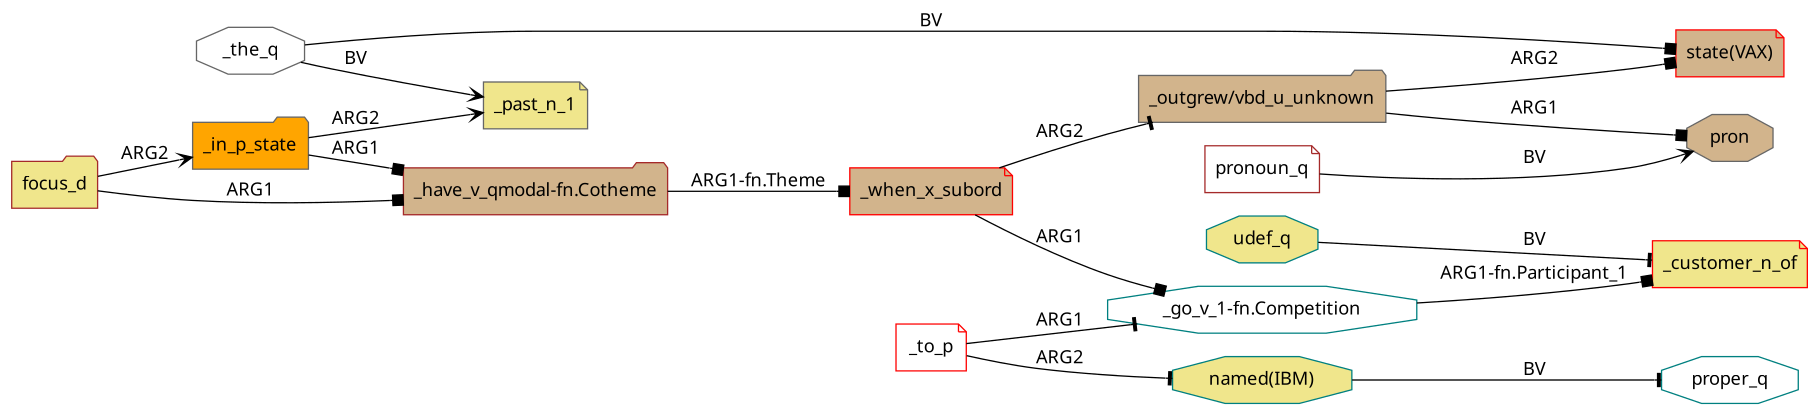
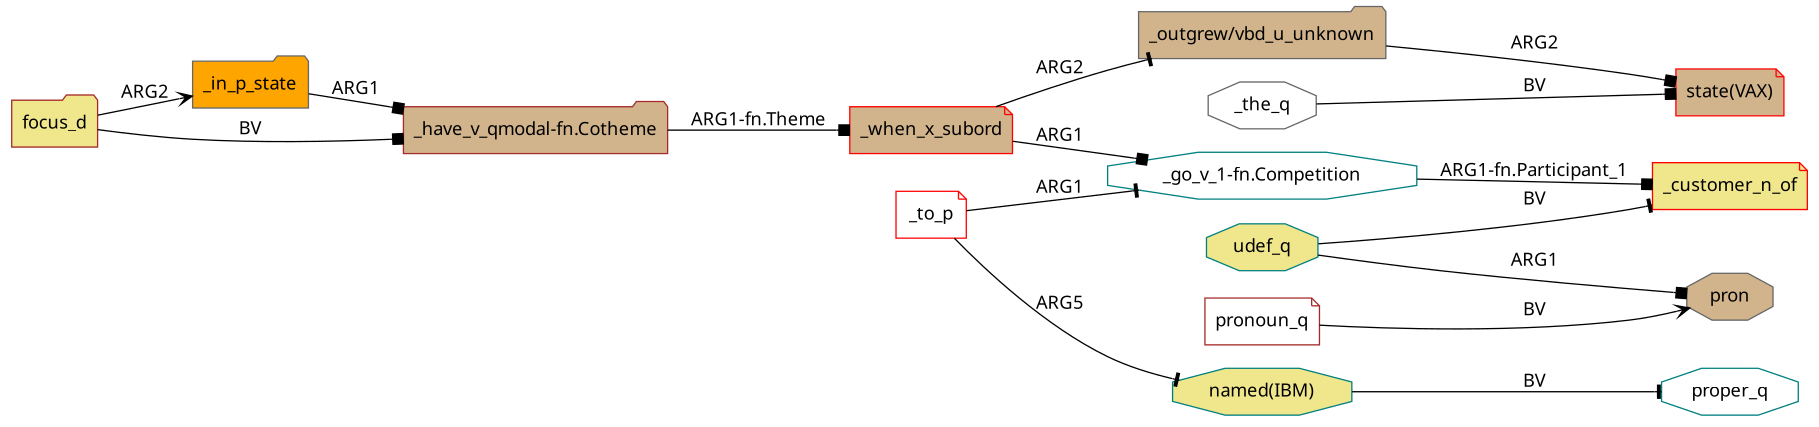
node "_past_n_1": removed
edge "_outgrew/vbd_u_unknown" -> "pron": now "udef_q" -> "pron"
edge "focus_d" -> "_have_v_qmodal-fn.Cotheme": label "ARG1" -> "BV"
edge "_to_p" -> "named(IBM)": label "ARG2" -> "ARG5"
